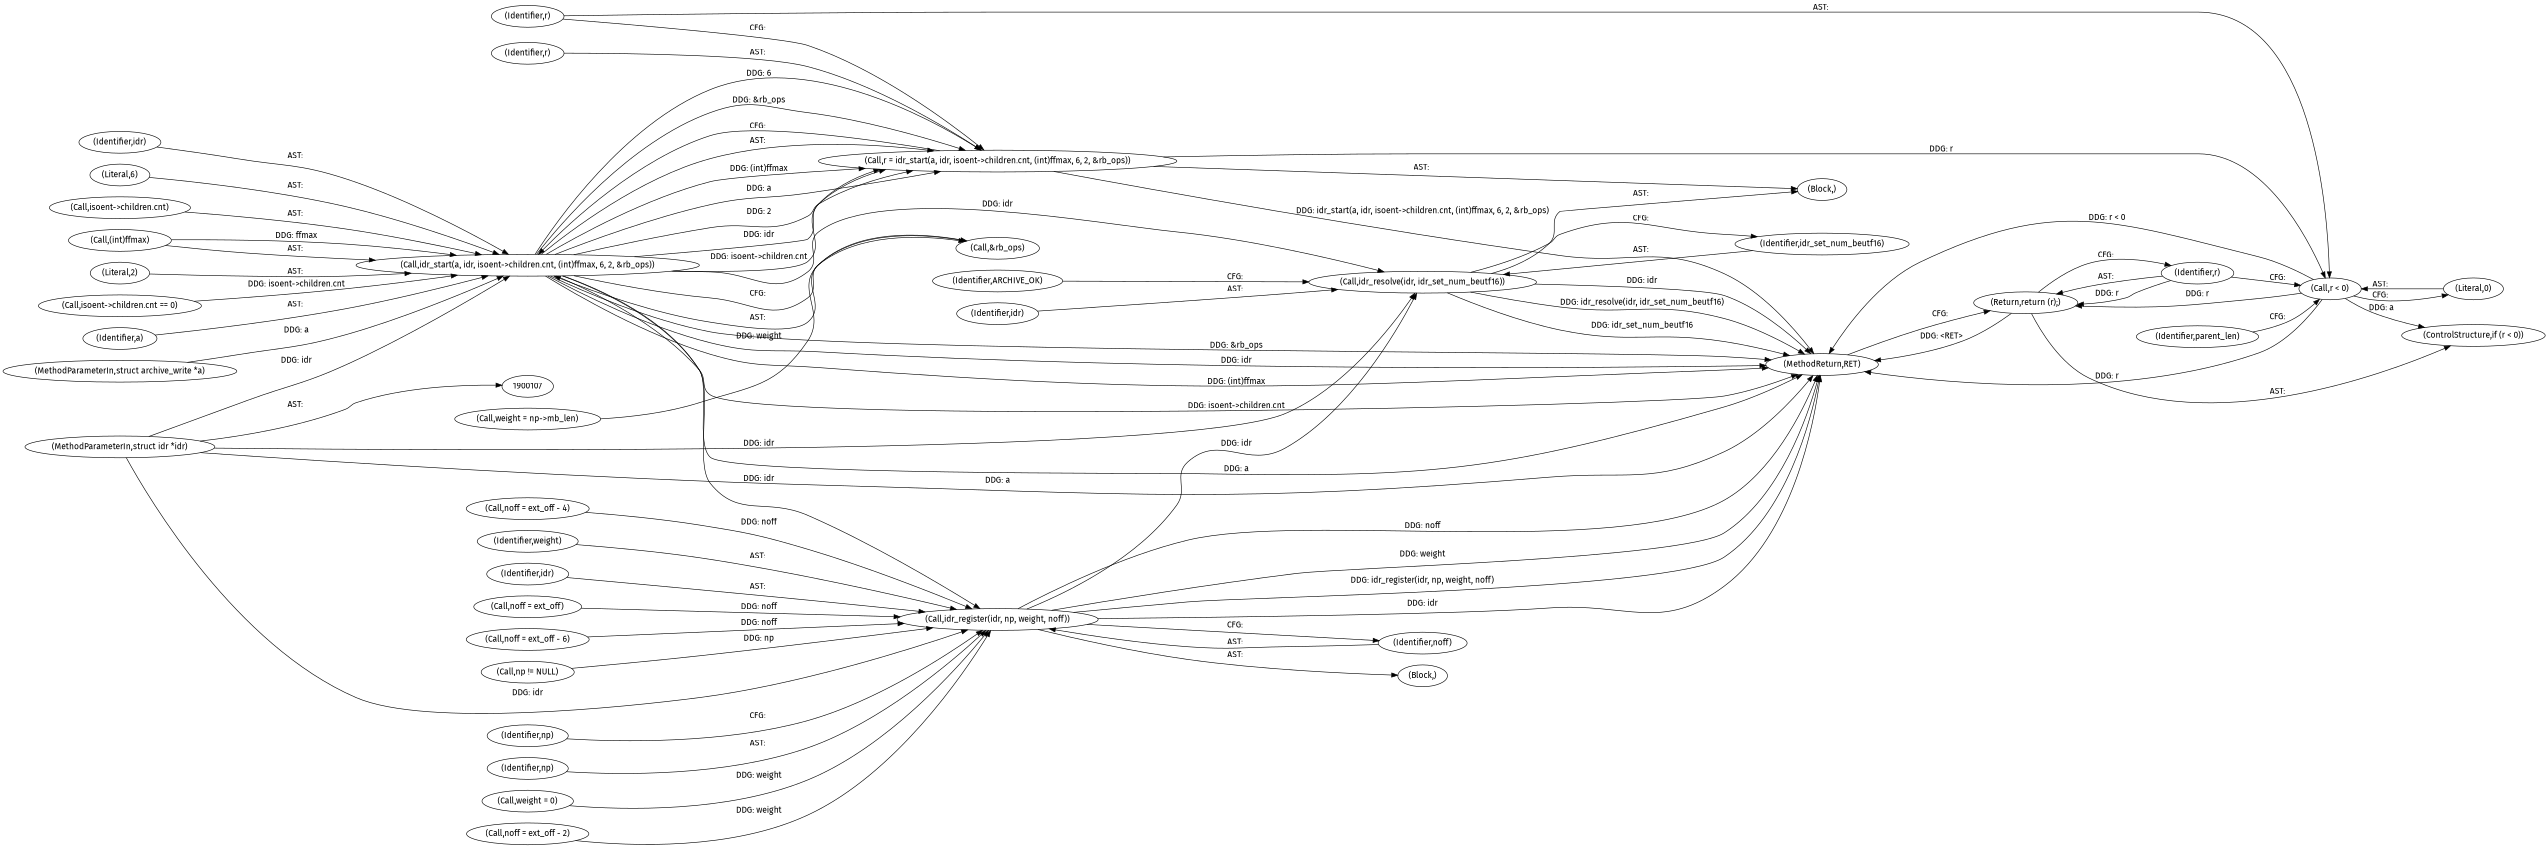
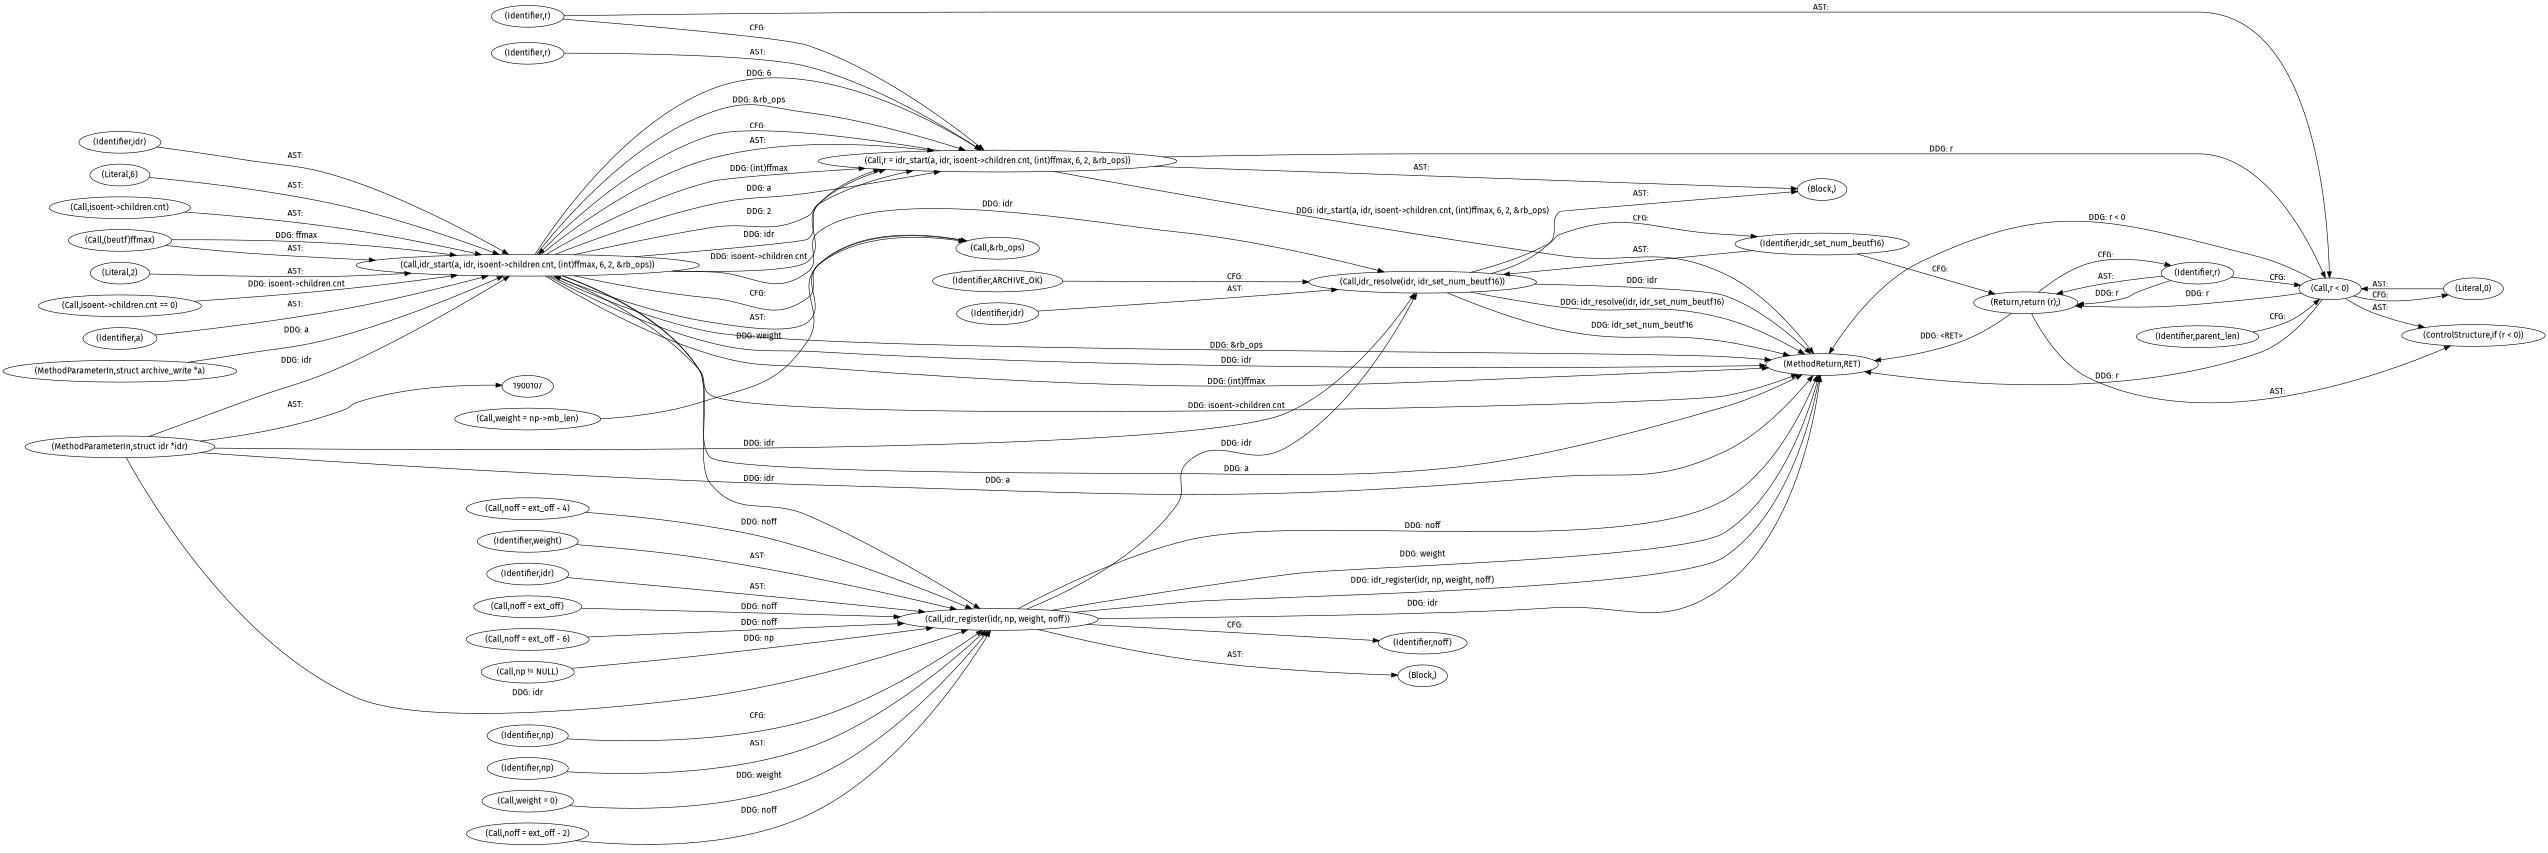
node "(Call,(int)ffmax)": label "(Call,(int)ffmax)" -> "(Call,(beutf)ffmax)"
edge "(Call,r < 0)" -> "(ControlStructure,if (r < 0))": label "DDG: a" -> "AST: "
edge "(MethodReturn,RET)" -> "(Return,return (r);)": now "(Identifier,idr_set_num_beutf16)" -> "(Return,return (r);)"
edge "(Identifier,noff)" -> "(Call,idr_register(idr, np, weight, noff))": removed, label "AST:"
edge "(Call,noff = ext_off - 2)" -> "(Call,idr_register(idr, np, weight, noff))": label "DDG: weight" -> "DDG: noff"
